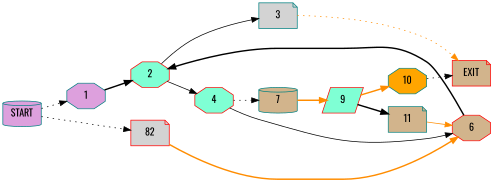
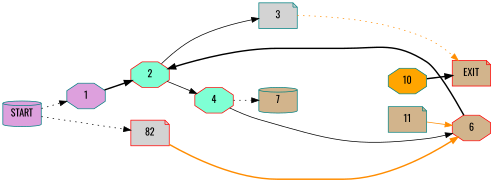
edge "10" -> "EXIT": style dotted -> bold
node "9": removed
